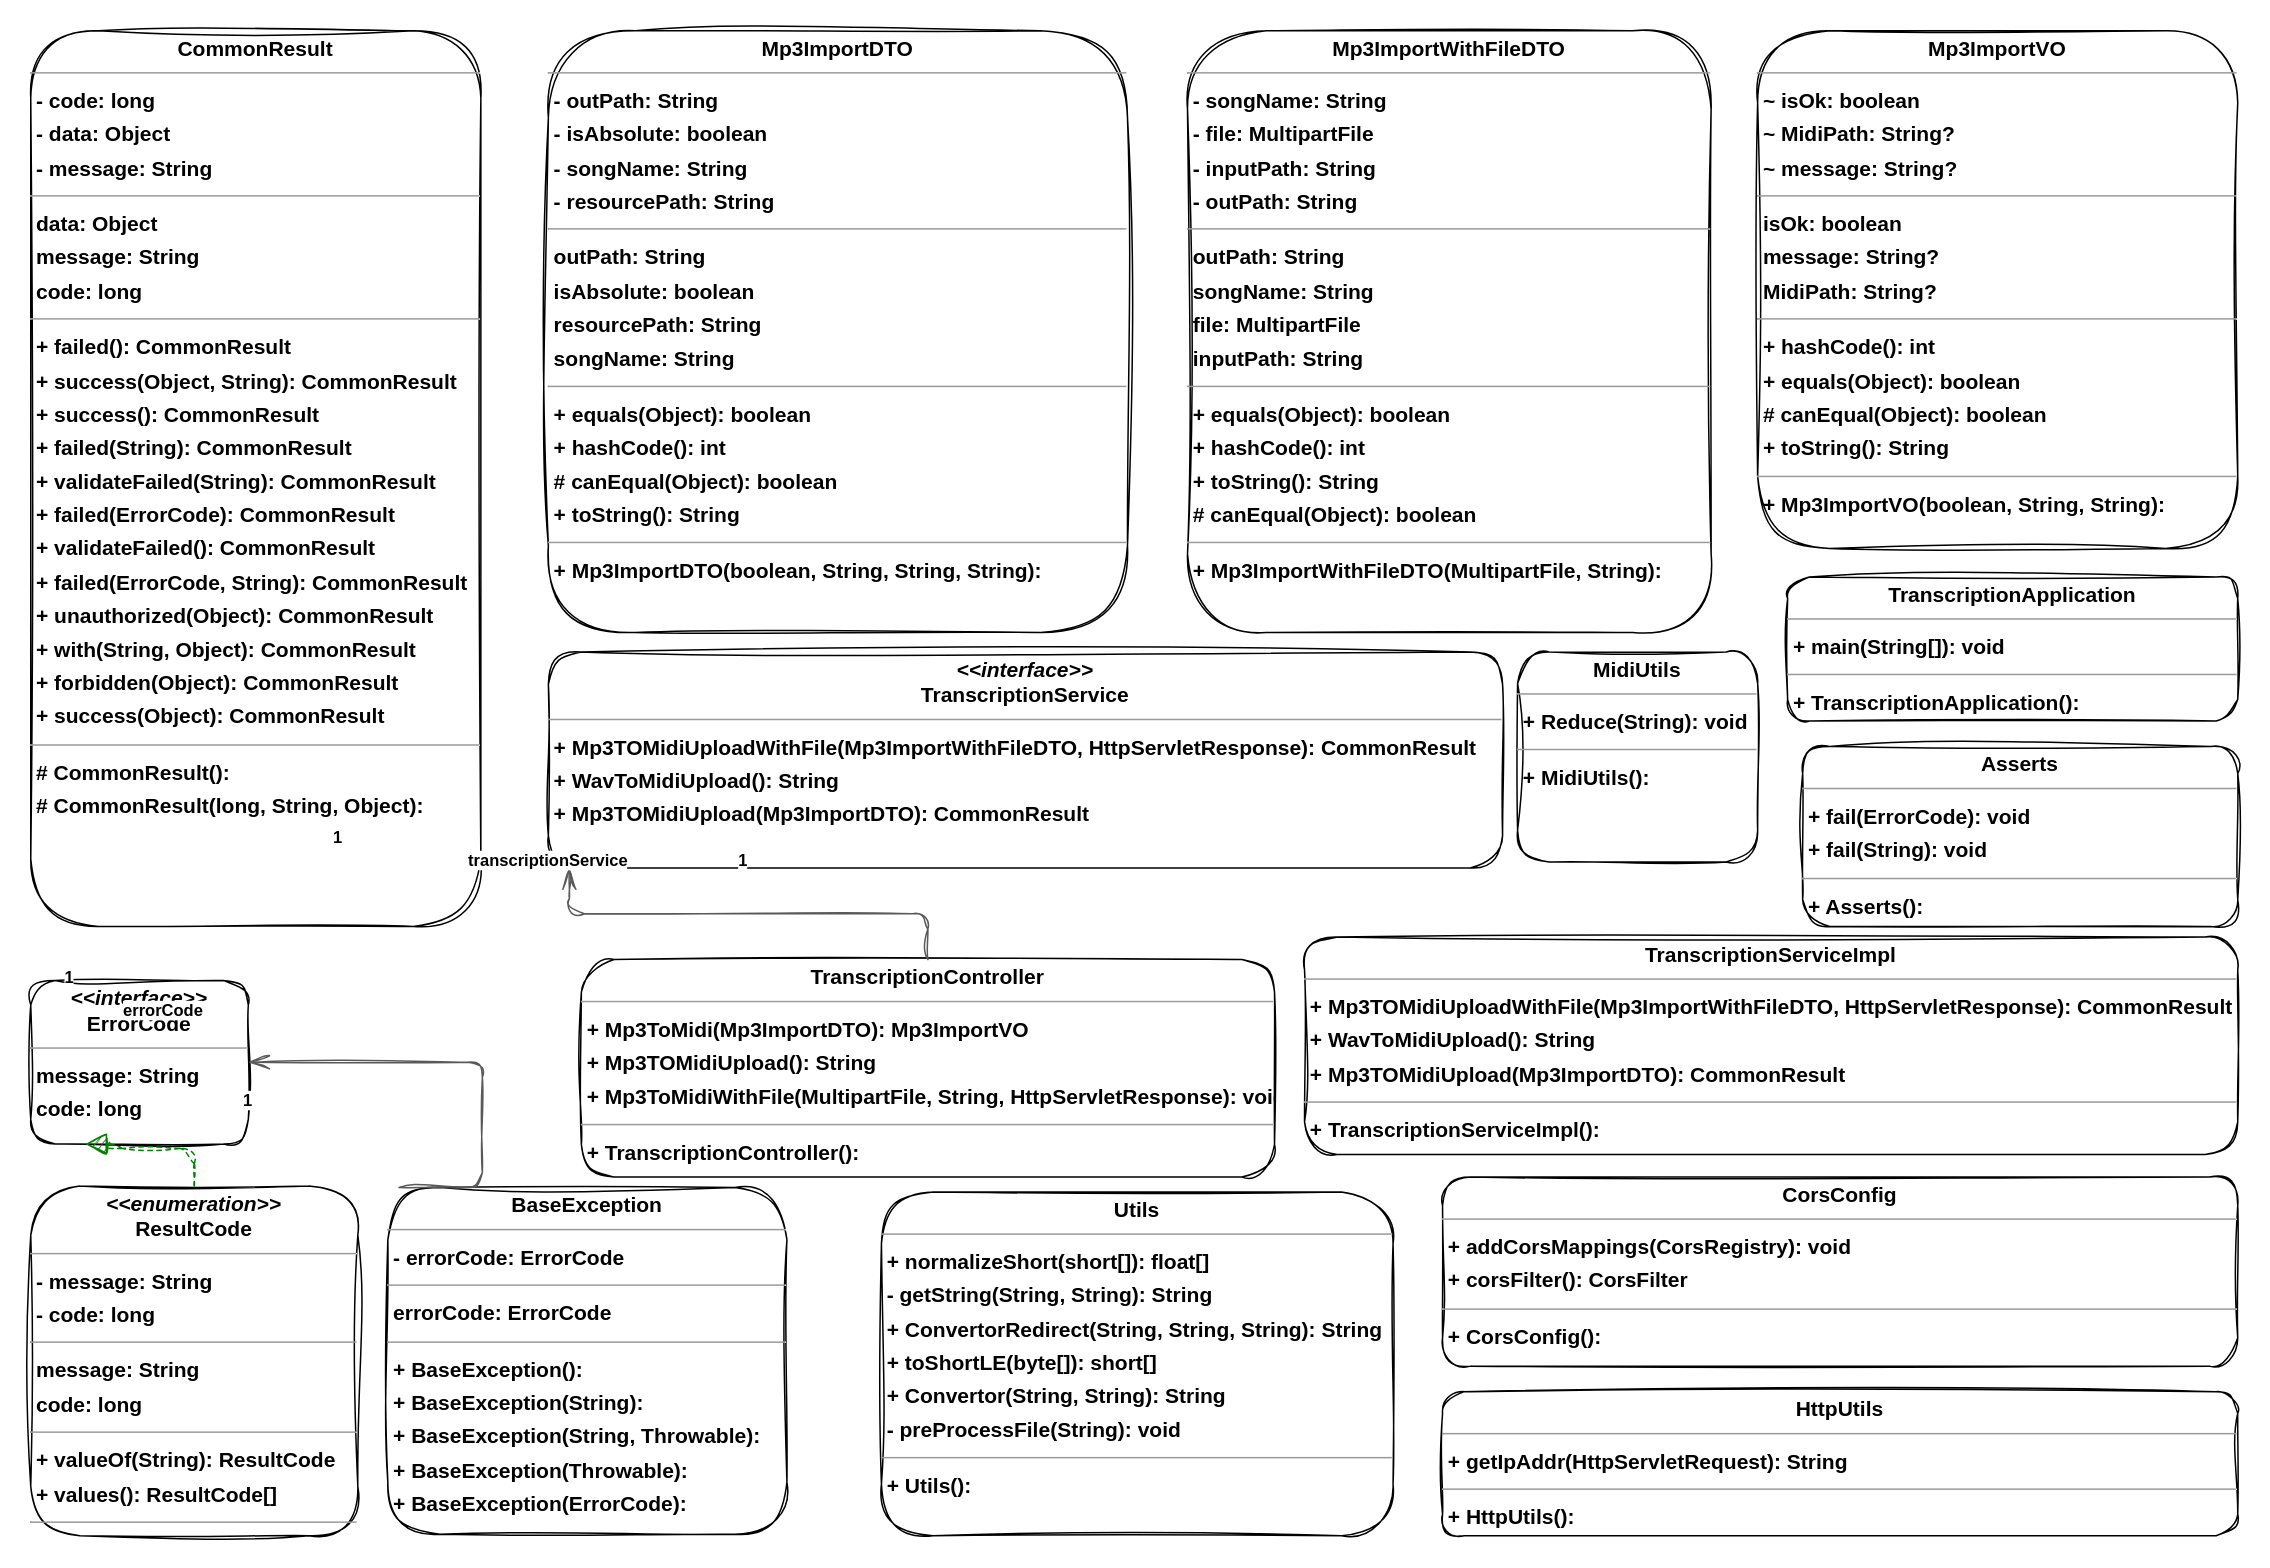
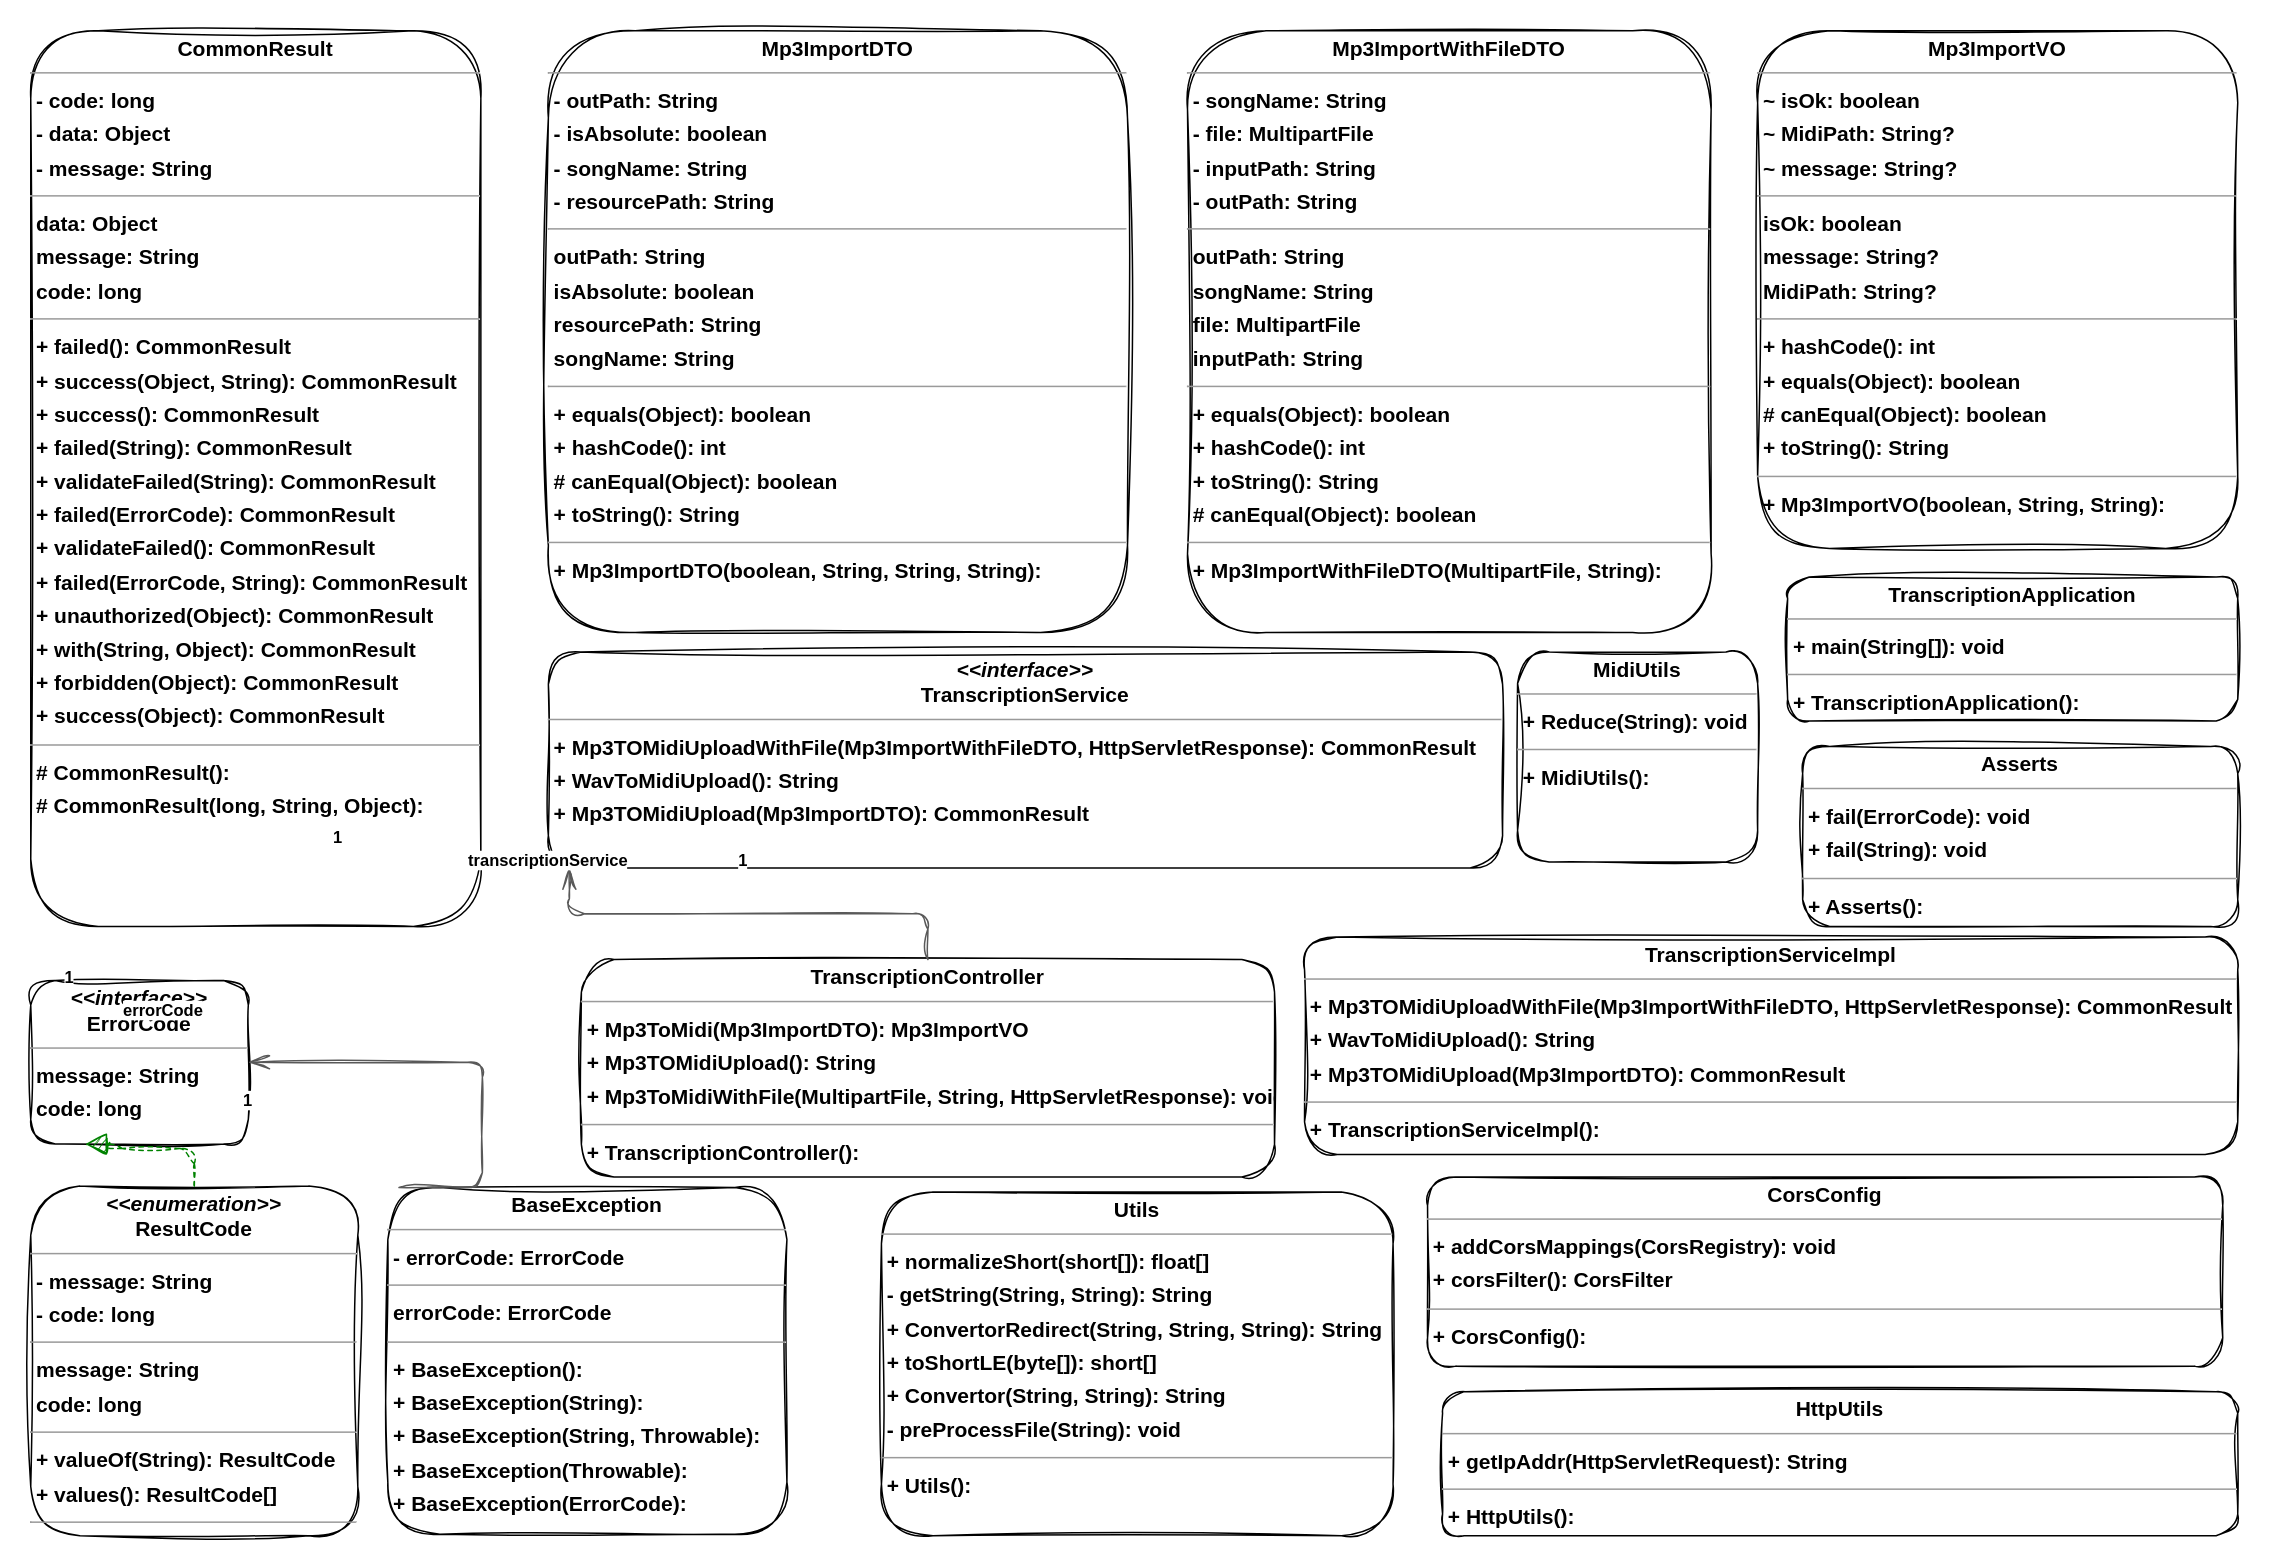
node "CorsConfig + addCorsMappings(CorsRegistry): void + corsFilter(): CorsFilter + CorsConfig():": moved (1840, 1271) -> (1825, 1271)
